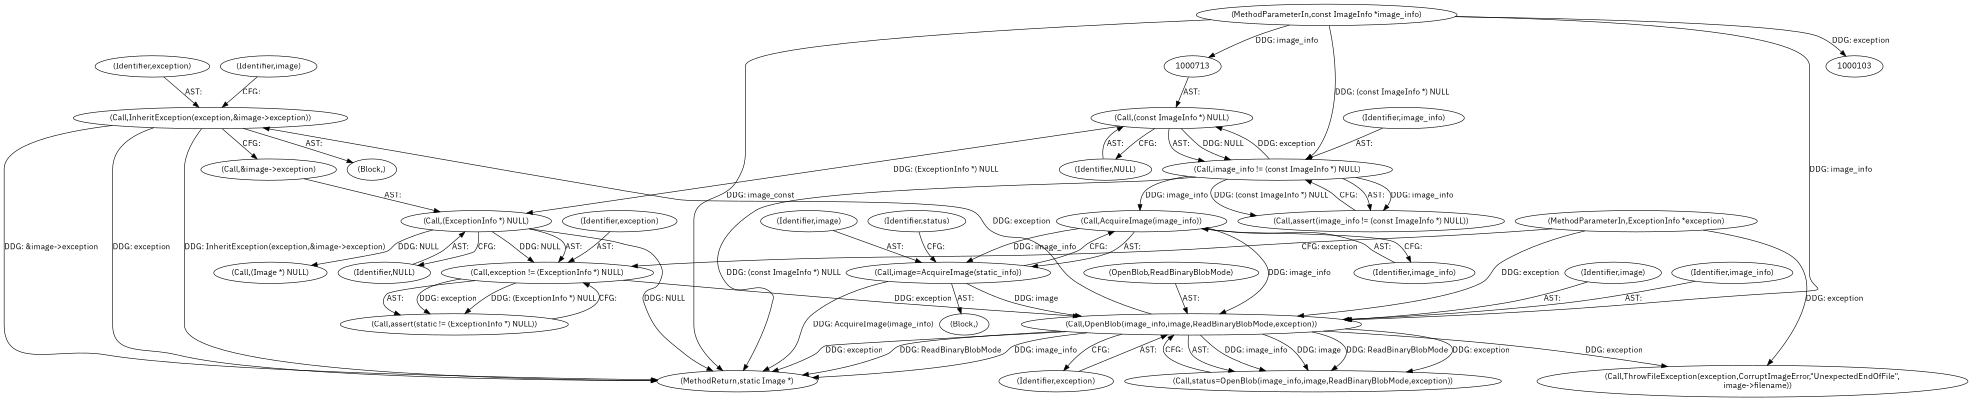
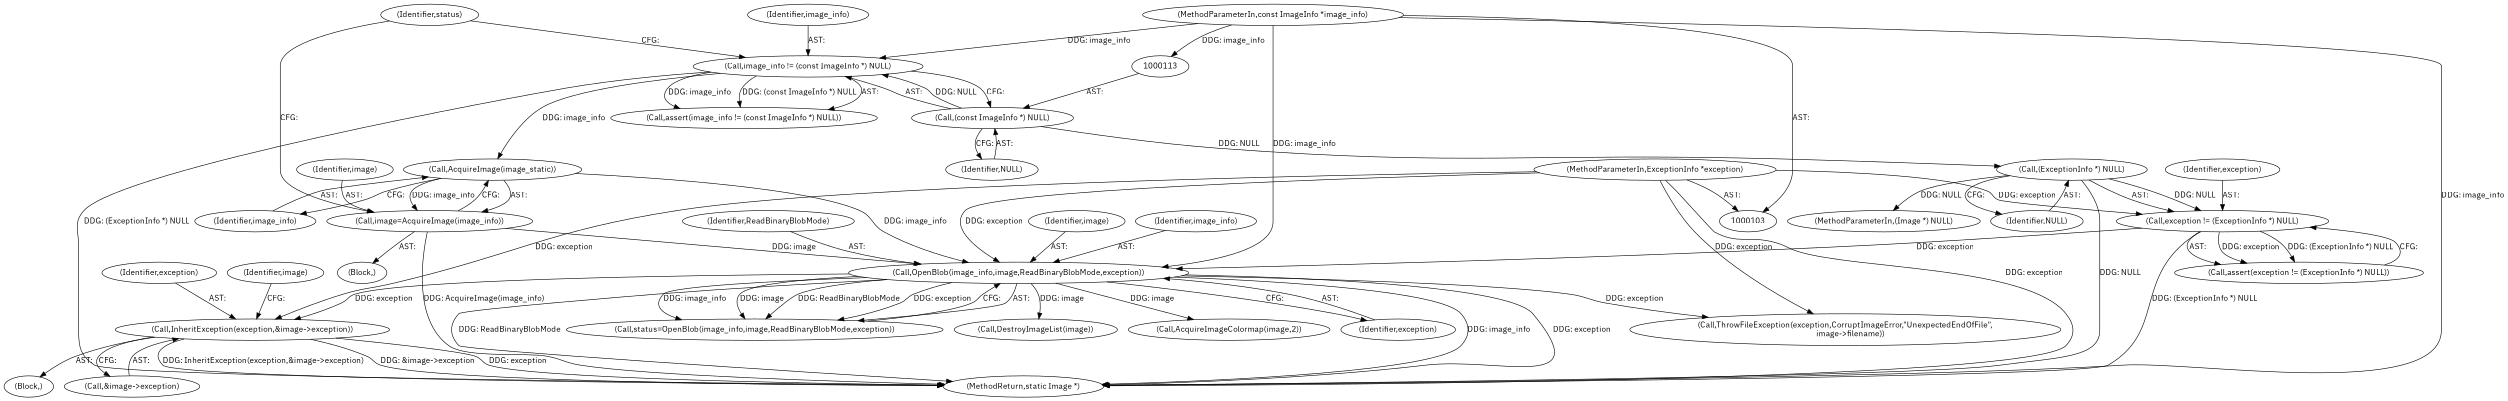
edge "(MethodParameterIn,const ImageInfo *image_info)" -> "1000103": label "DDG: exception" -> "AST: "
node "1000713": label "1000713" -> "1000113"
edge "(MethodParameterIn,const ImageInfo *image_info)" -> "(Call,image_info != (const ImageInfo *) NULL)": label "DDG: (const ImageInfo *) NULL" -> "DDG: image_info"
edge "(Call,image_info != (const ImageInfo *) NULL)" -> "(Call,(const ImageInfo *) NULL)": label "DDG: exception" -> "CFG: "
edge "(Call,(const ImageInfo *) NULL)" -> "(Call,(ExceptionInfo *) NULL)": label "DDG: (ExceptionInfo *) NULL" -> "DDG: NULL"
edge "(MethodParameterIn,ExceptionInfo *exception)" -> "(Call,InheritException(exception,&image->exception))": added, label "DDG: exception"
edge "(MethodParameterIn,ExceptionInfo *exception)" -> "1000103": added, label "AST:"
edge "(Call,&image->exception)" -> "(Call,(ExceptionInfo *) NULL)": now "(Call,&image->exception)" -> "(Call,InheritException(exception,&image->exception))"
edge "(MethodParameterIn,const ImageInfo *image_info)" -> "(MethodReturn,static Image *)": label "DDG: image_const" -> "DDG: image_info"
edge "(Call,assert(image_info != (const ImageInfo *) NULL))" -> "(Call,image_info != (const ImageInfo *) NULL)": now "(Identifier,status)" -> "(Call,image_info != (const ImageInfo *) NULL)"
node "(Call,AcquireImage(image_info))": label "(Call,AcquireImage(image_info))" -> "(Call,AcquireImage(image_static))"
edge "(MethodParameterIn,ExceptionInfo *exception)" -> "(Call,exception != (ExceptionInfo *) NULL)": label "CFG: exception" -> "DDG: exception"
node "(Call,(Image *) NULL)": label "(Call,(Image *) NULL)" -> "(MethodParameterIn,(Image *) NULL)"
edge "(Call,image_info != (const ImageInfo *) NULL)" -> "(MethodReturn,static Image *)": label "DDG: (const ImageInfo *) NULL" -> "DDG: (ExceptionInfo *) NULL"
node "(Call,image=AcquireImage(static_info))": label "(Call,image=AcquireImage(static_info))" -> "(Call,image=AcquireImage(image_info))"
node "(OpenBlob,ReadBinaryBlobMode)": label "(OpenBlob,ReadBinaryBlobMode)" -> "(Identifier,ReadBinaryBlobMode)"
node "(Call,assert(static != (ExceptionInfo *) NULL))": label "(Call,assert(static != (ExceptionInfo *) NULL))" -> "(Call,assert(exception != (ExceptionInfo *) NULL))"
node "(Call,DestroyImageList(image))": added
node "(Call,AcquireImageColormap(image,2))": added
edge "(MethodParameterIn,ExceptionInfo *exception)" -> "(MethodReturn,static Image *)": added, label "DDG: exception"
edge "(Call,exception != (ExceptionInfo *) NULL)" -> "(MethodReturn,static Image *)": added, label "DDG: (ExceptionInfo *) NULL"
